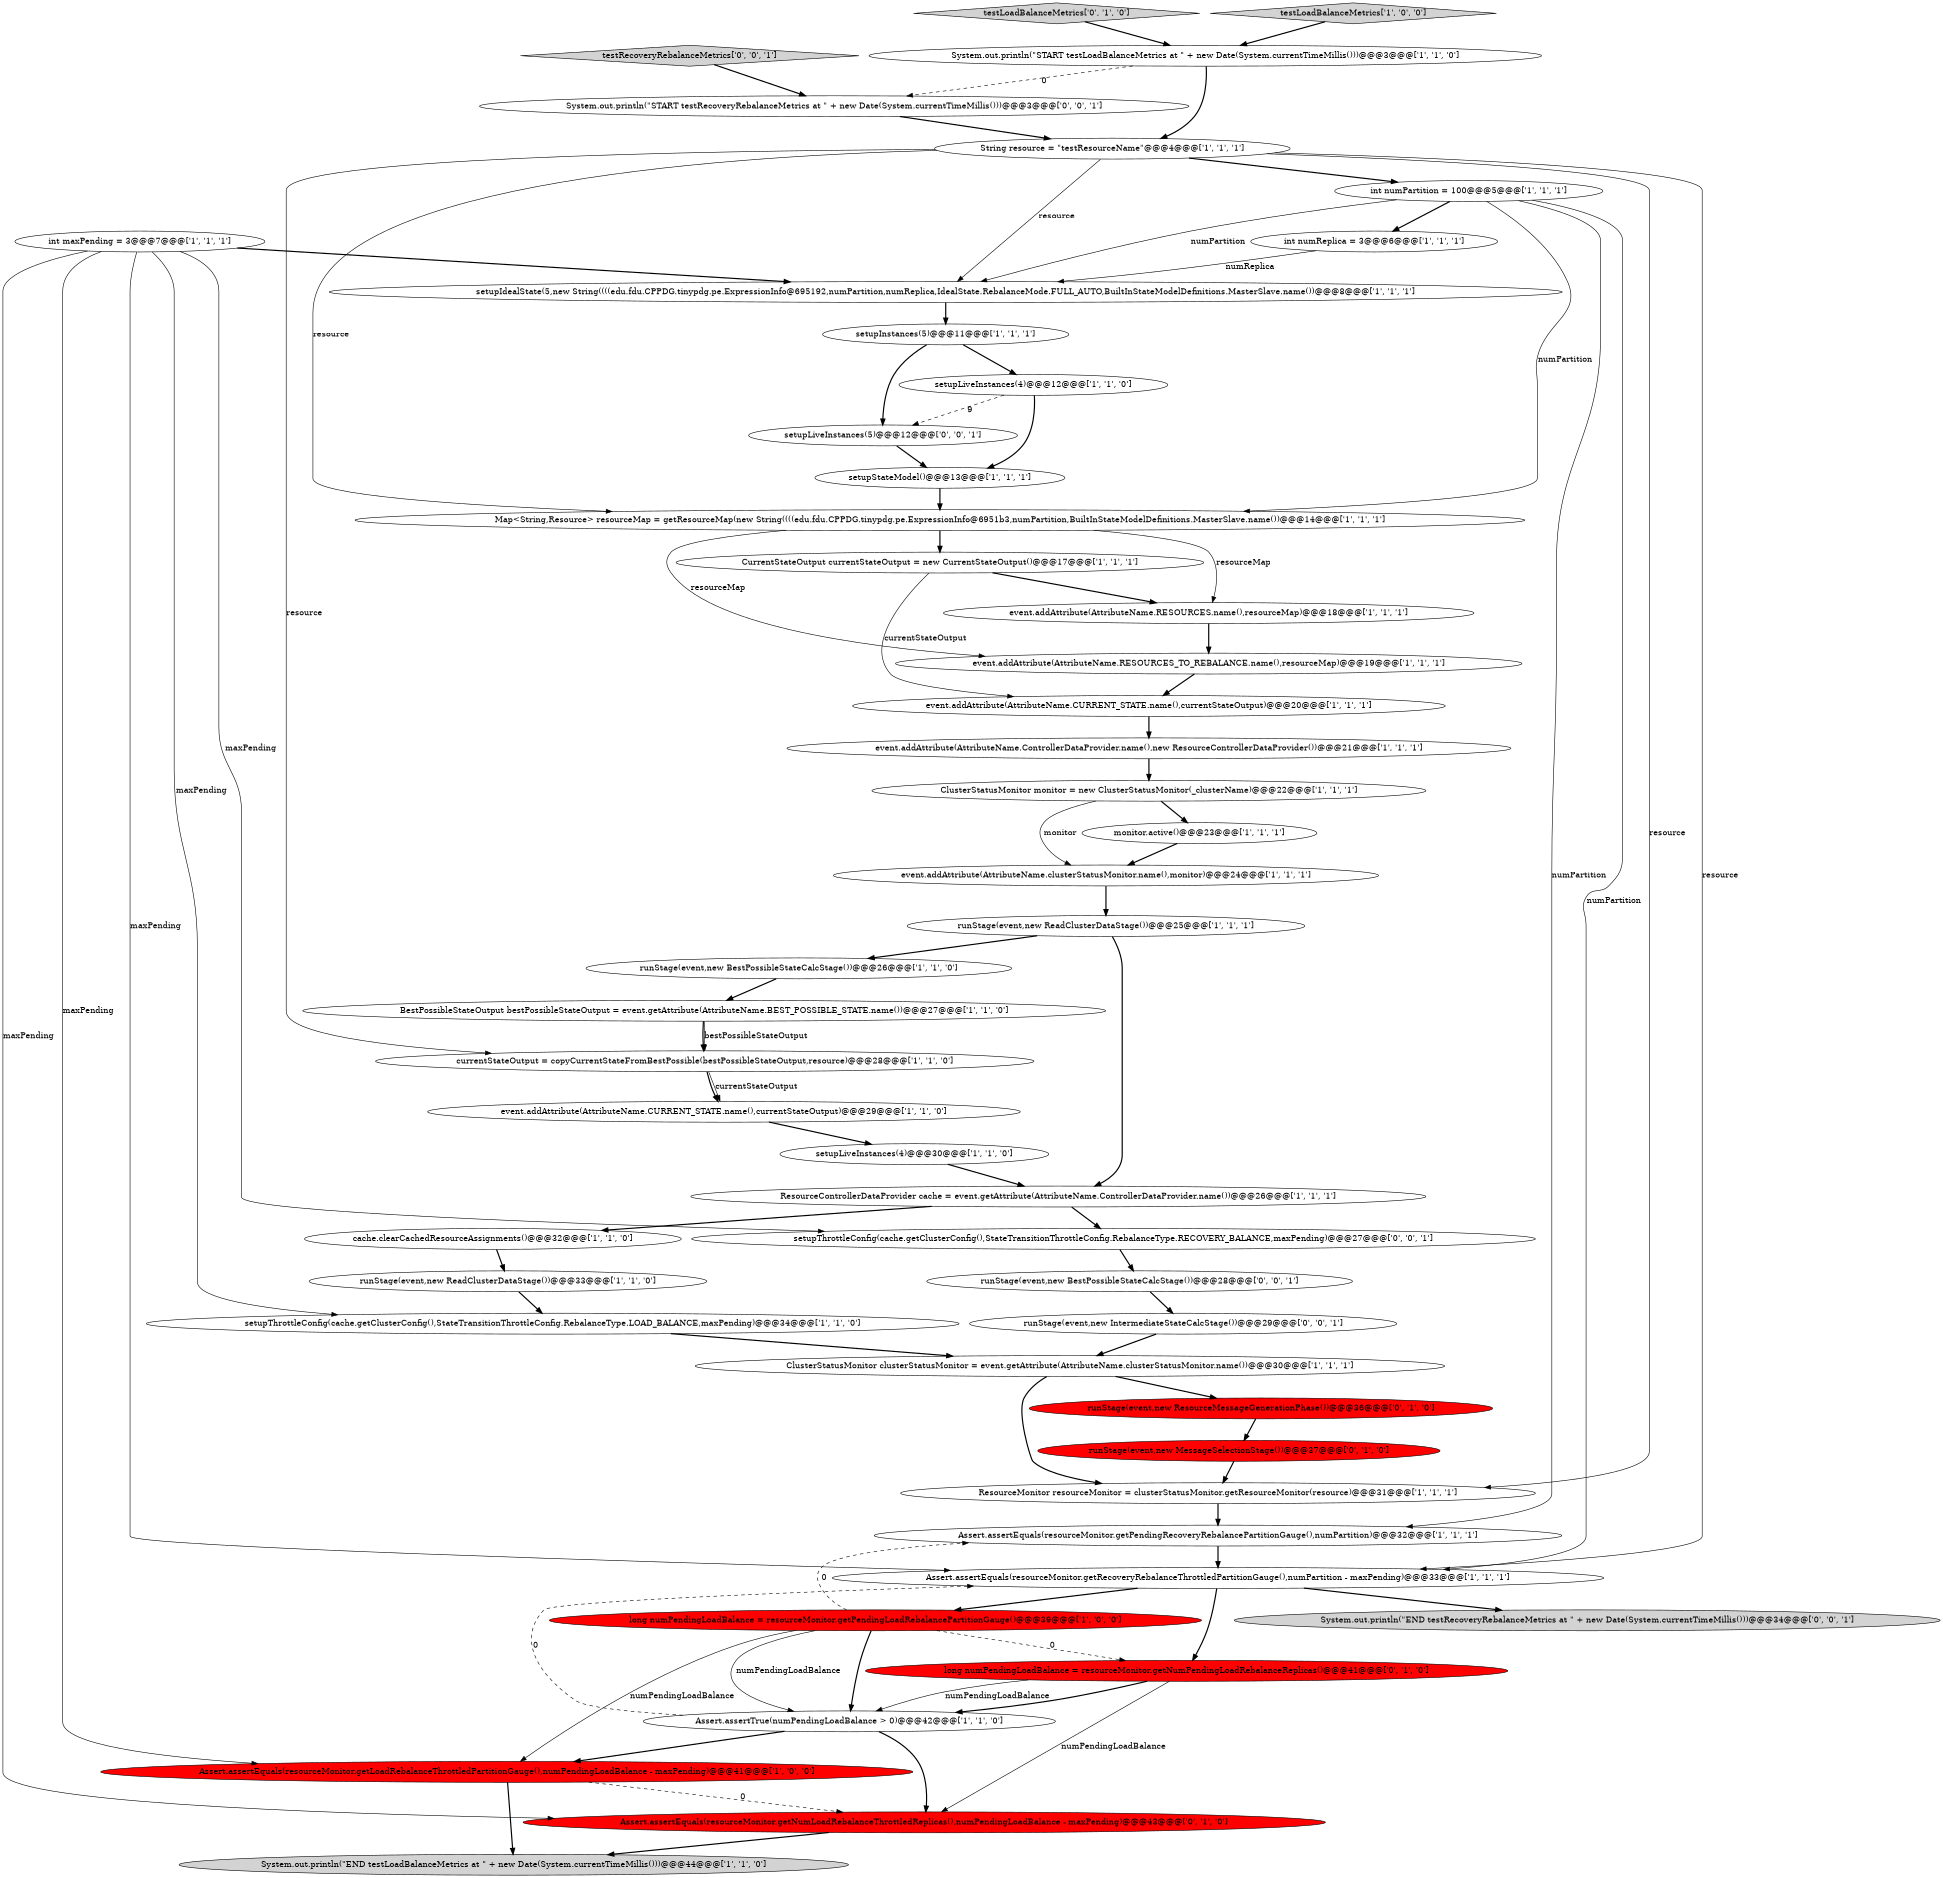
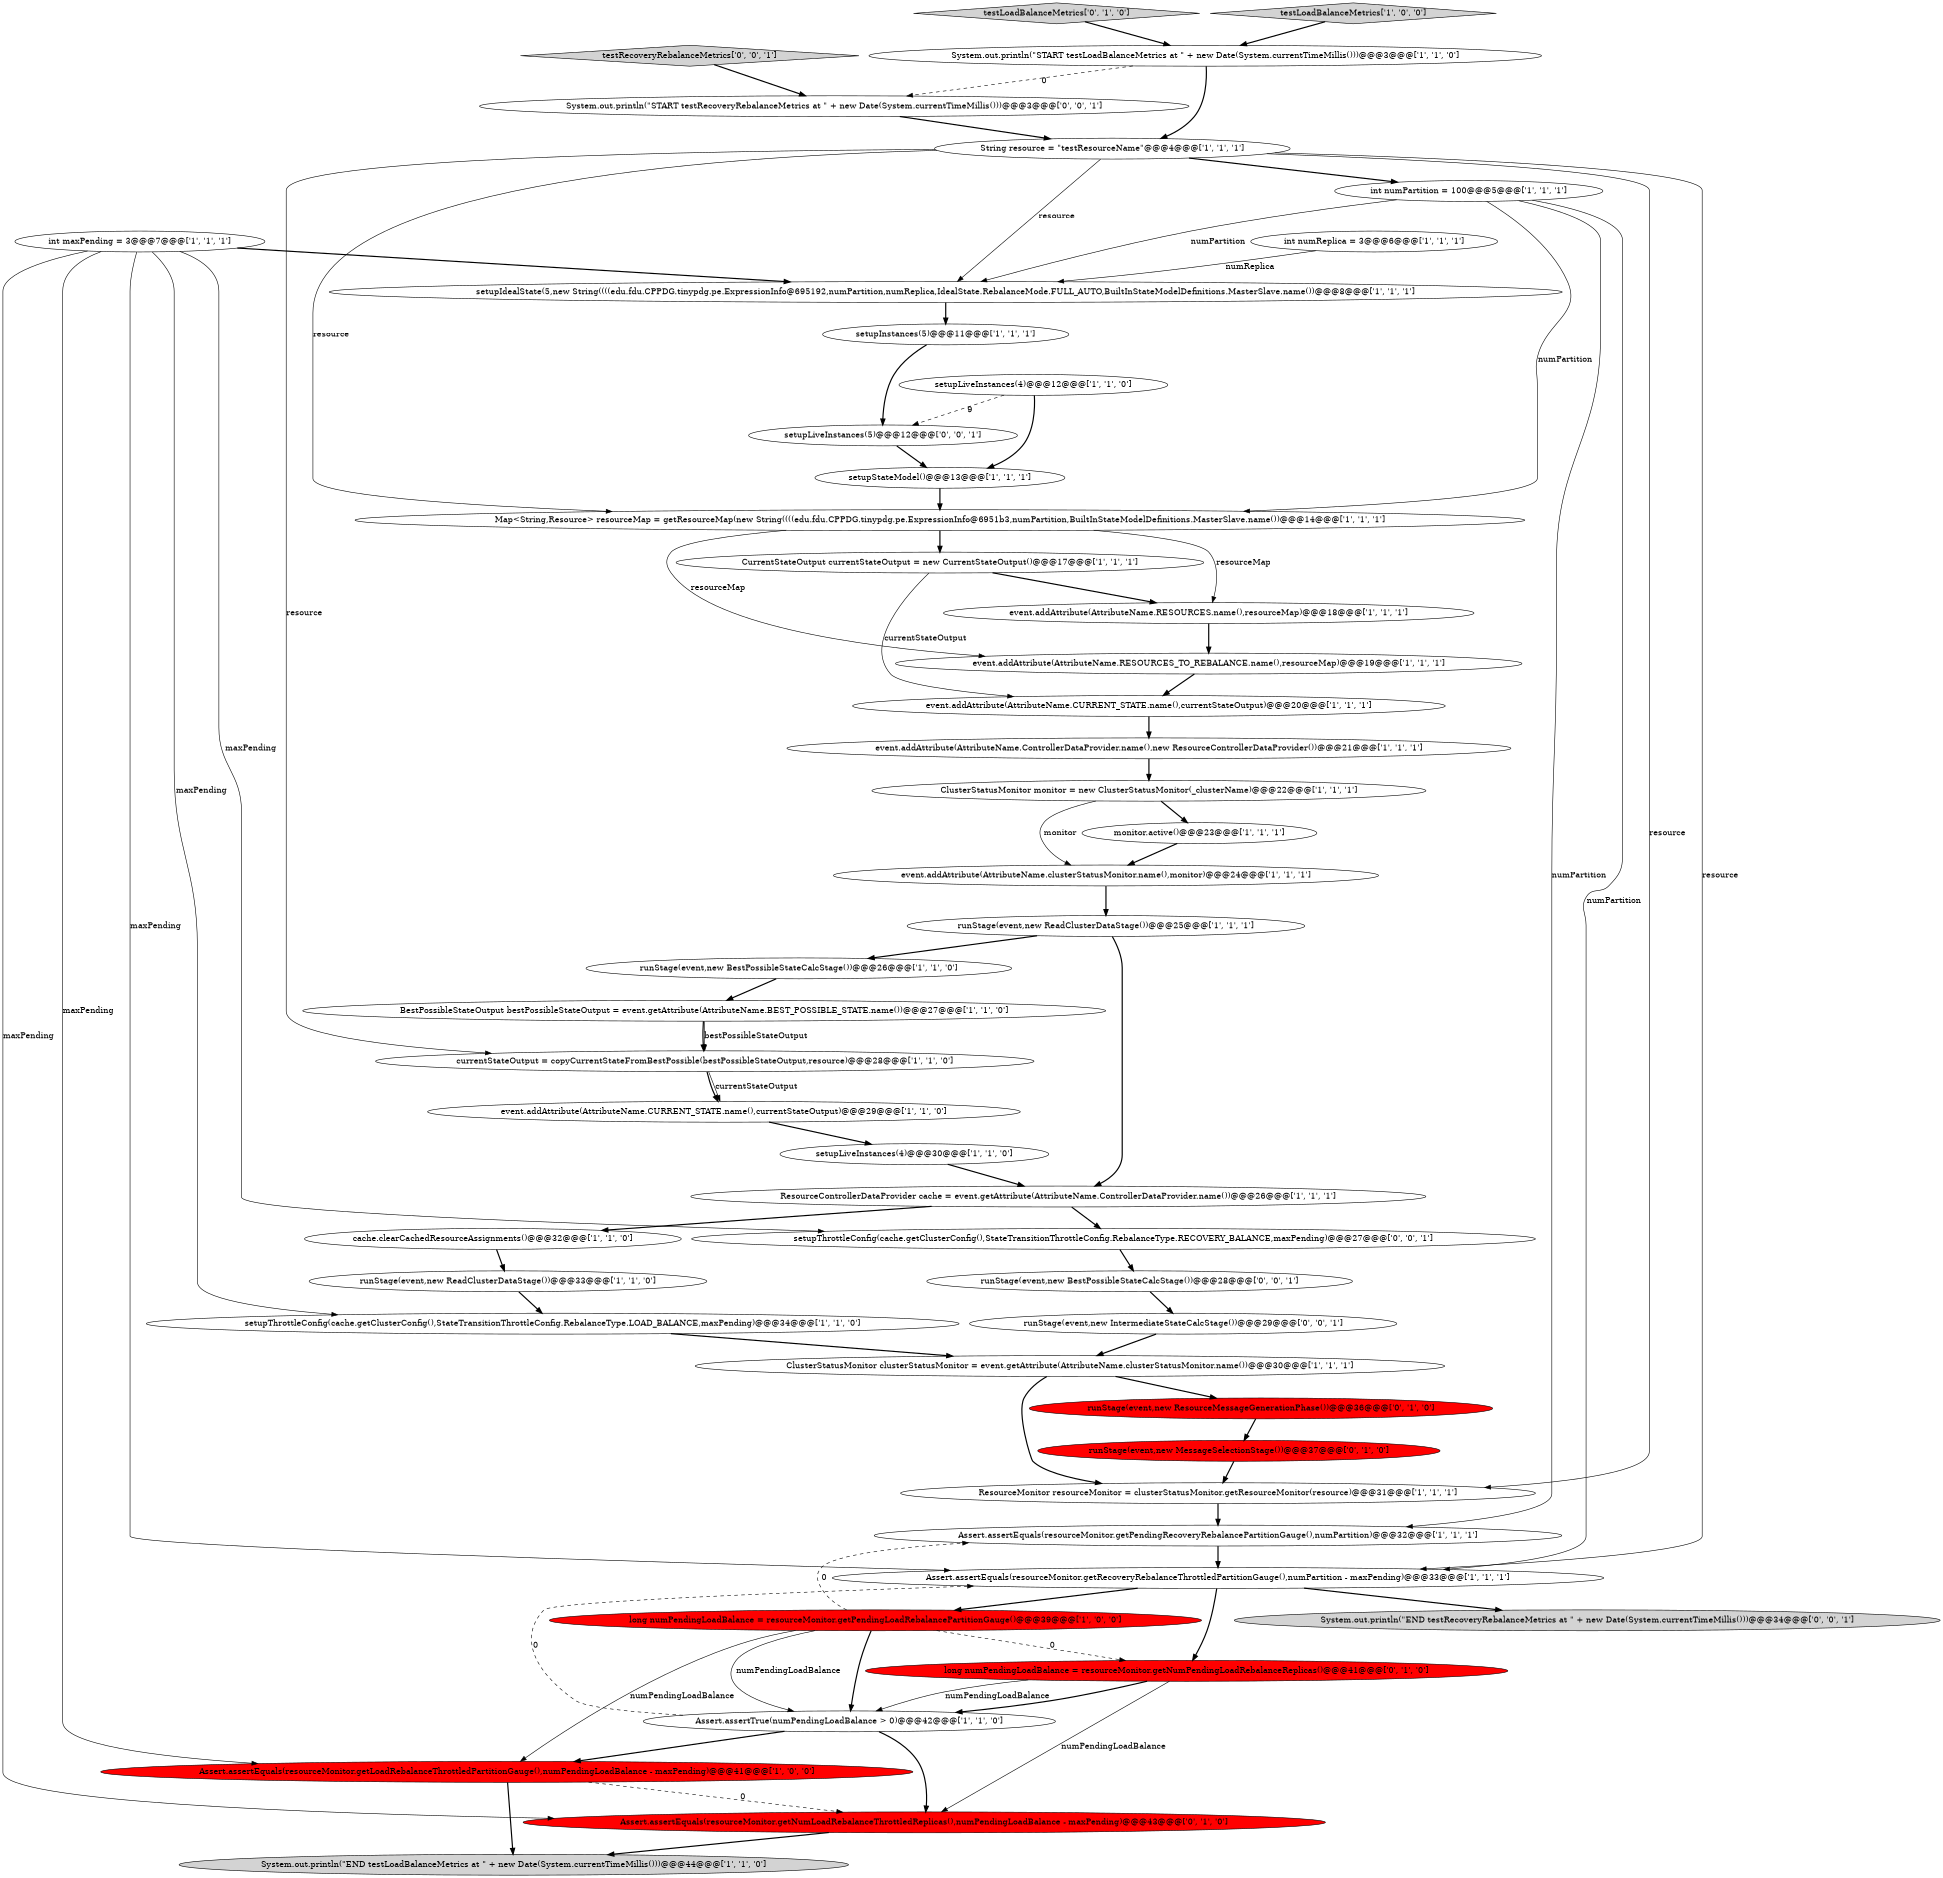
edge "int numPartition = 100@@@5@@@['1', '1', '1']" -> "int numReplica = 3@@@6@@@['1', '1', '1']": removed
edge "setupInstances(5)@@@11@@@['1', '1', '1']" -> "setupLiveInstances(4)@@@12@@@['1', '1', '0']": removed
